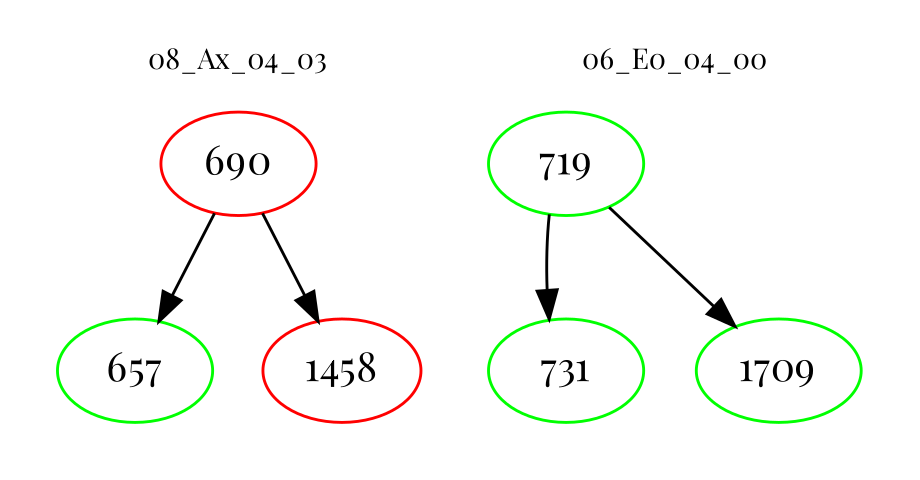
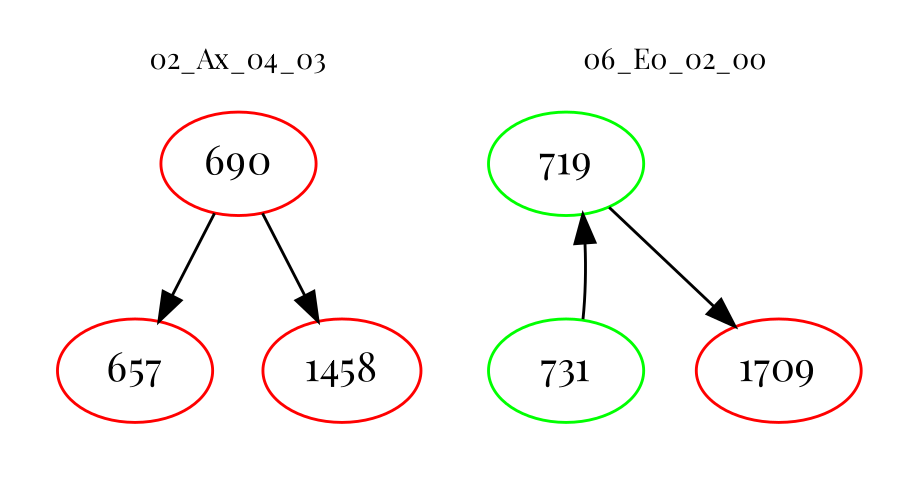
cluster "08_Ax_04_03": label "08_Ax_04_03" -> "02_Ax_04_03"
cluster "06_E0_04_00": label "06_E0_04_00" -> "06_E0_02_00"
edge "719" -> "731": reversed
node "657": color green -> red
node "1709": color green -> red
